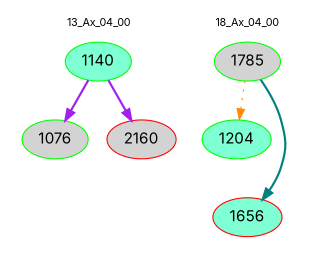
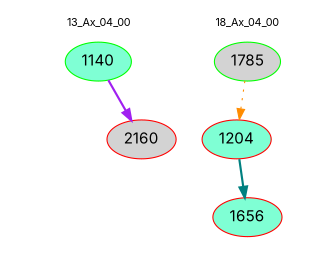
edge "1785" -> "1656": now "1204" -> "1656"
node "1076": removed
node "1204": color green -> red
